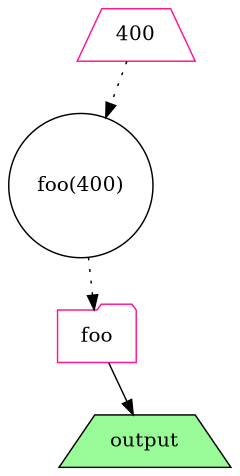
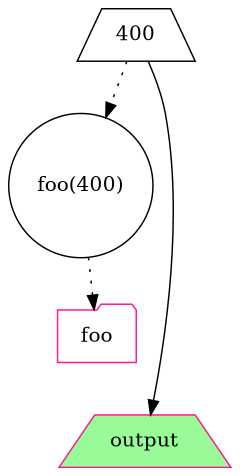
node "400": color deeppink -> black
edge "foo" -> "output": now "400" -> "output"
node "output": color black -> deeppink
